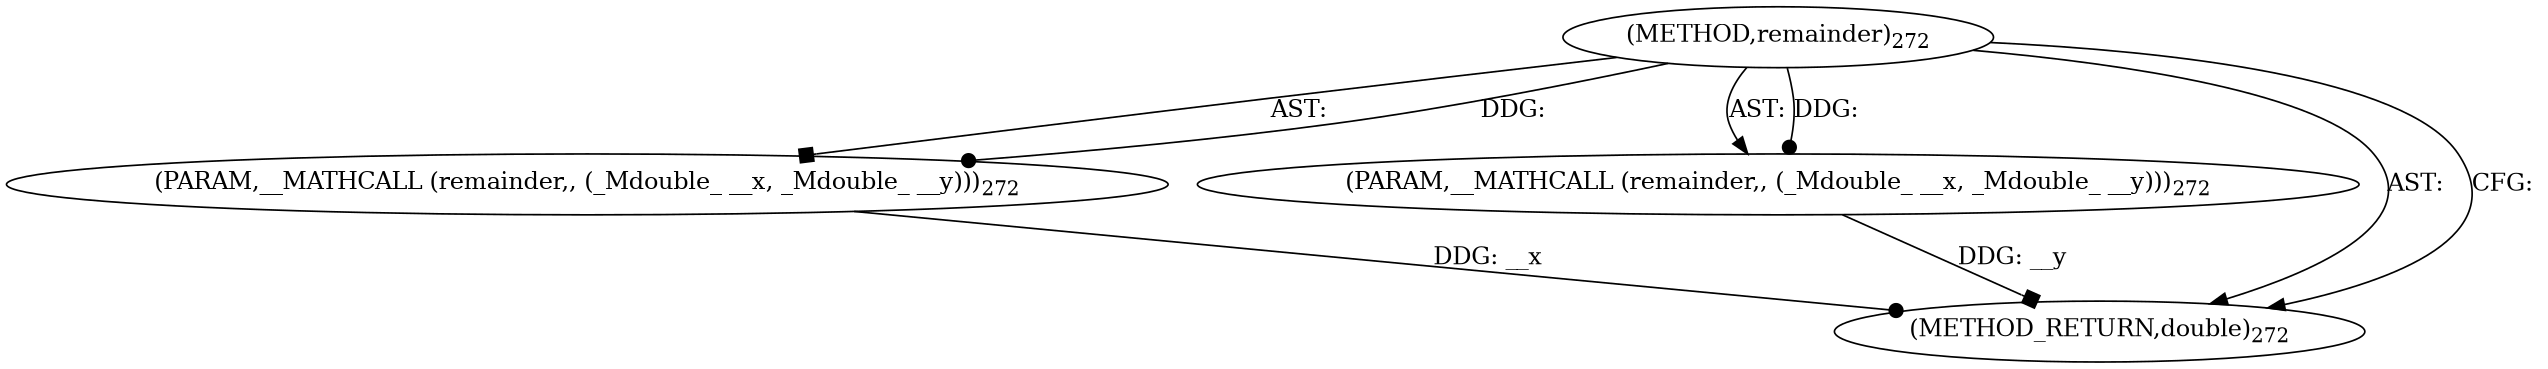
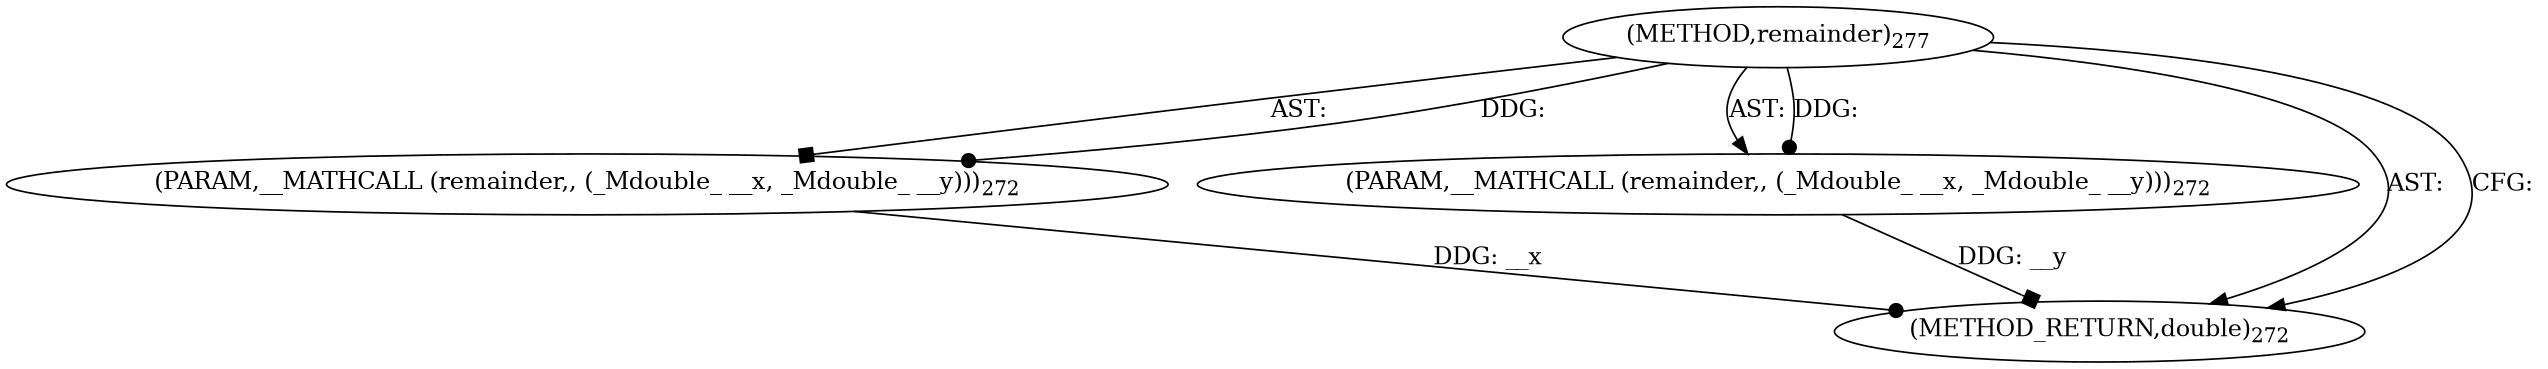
node "(METHOD,remainder)": text "272" -> "277"
